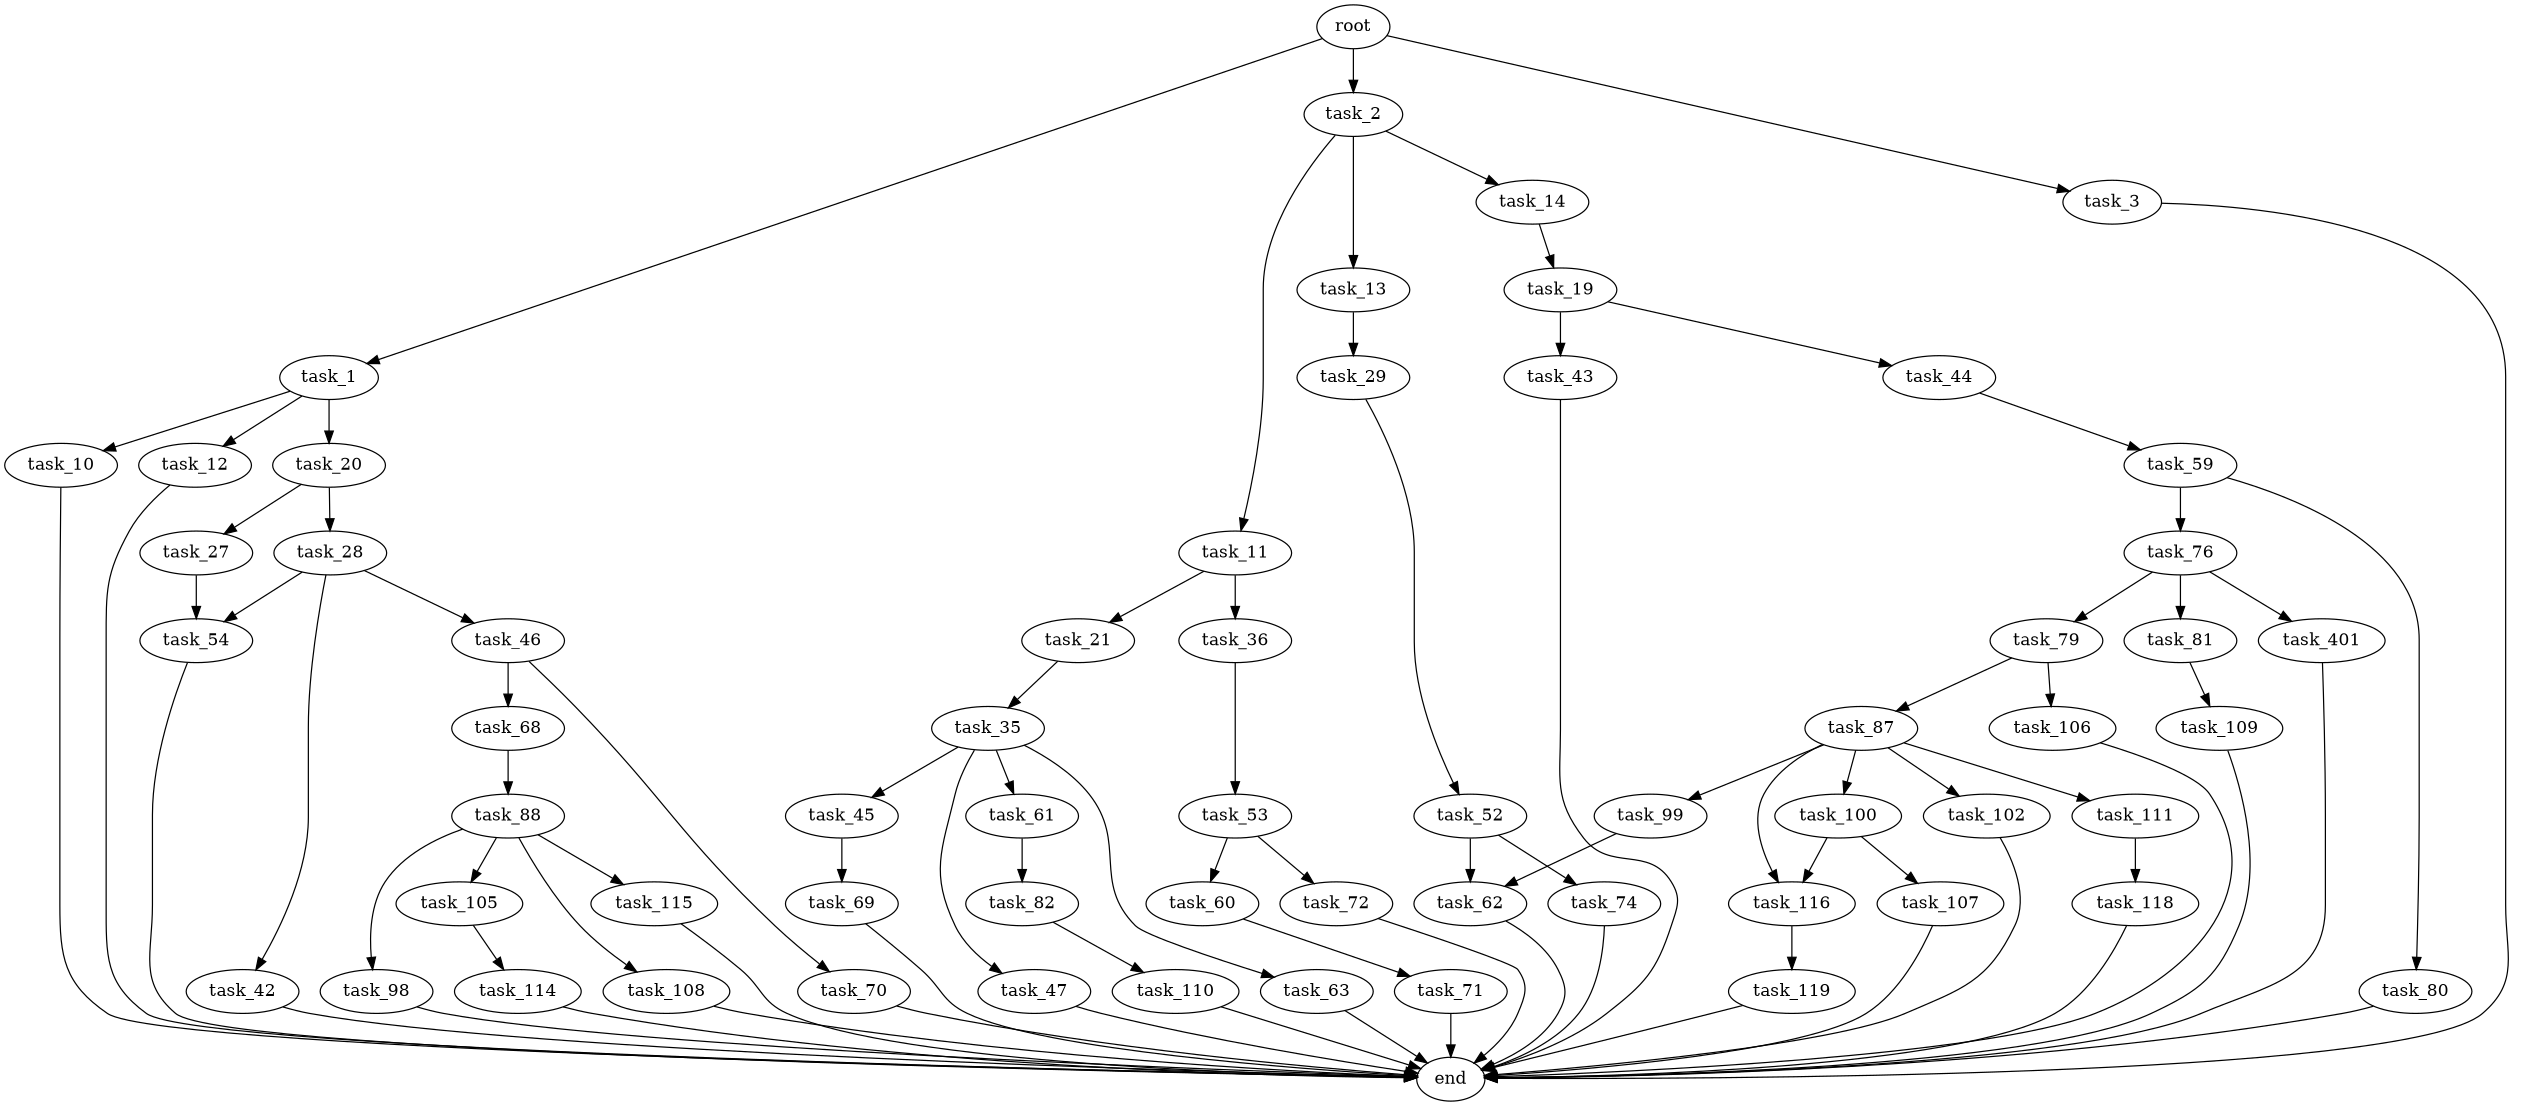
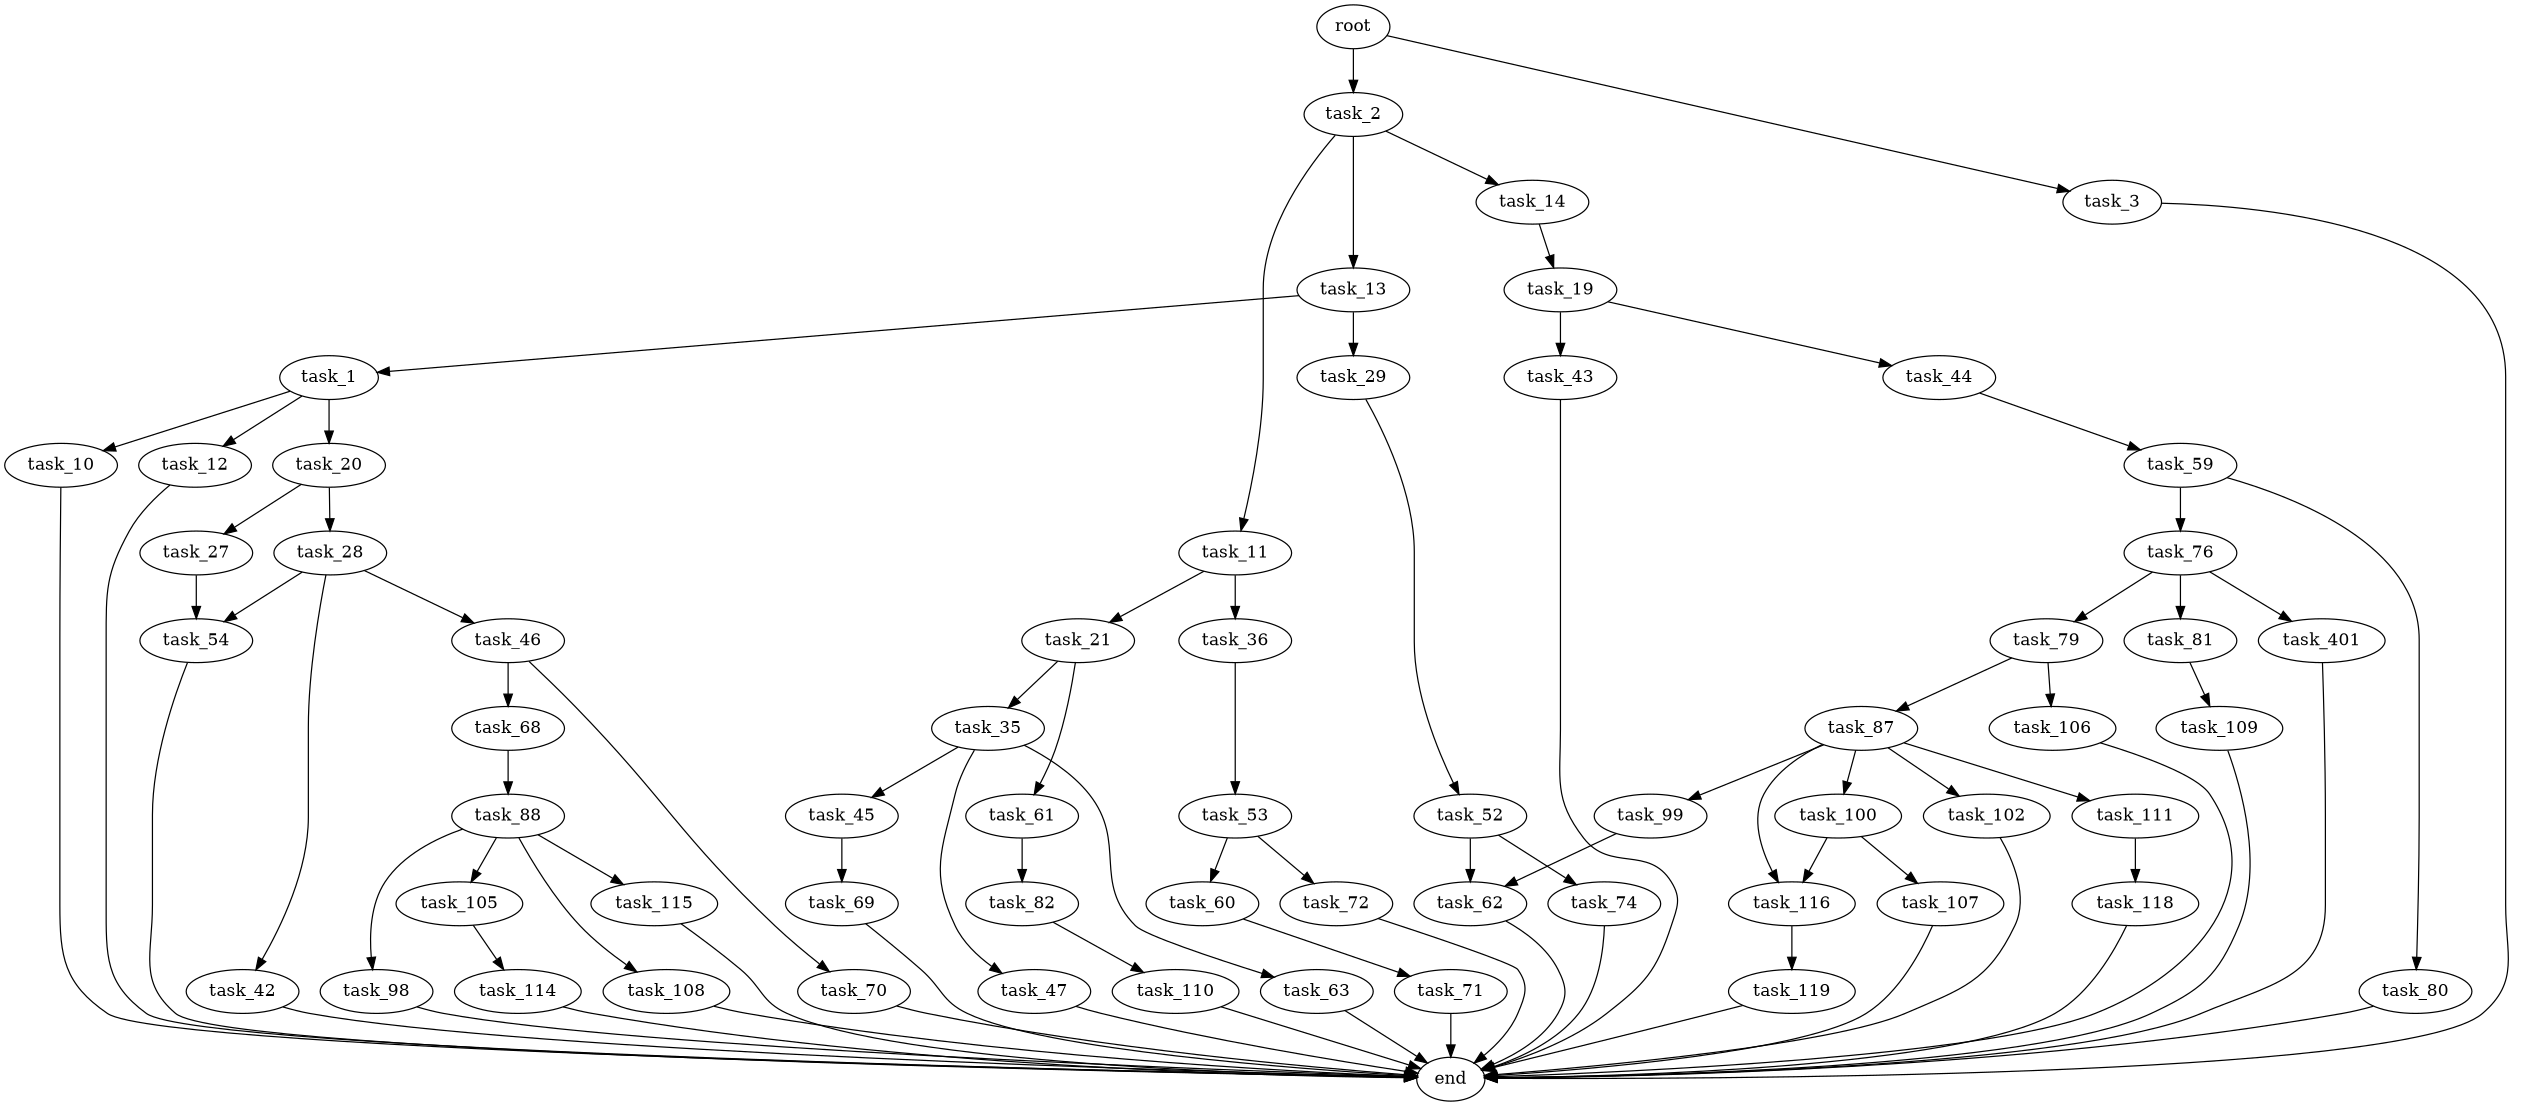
edge "root" -> "task_1": now "task_13" -> "task_1"
edge "task_35" -> "task_61": now "task_21" -> "task_61"
